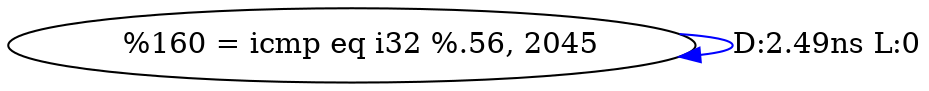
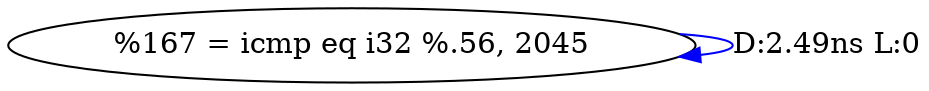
node "%160 = icmp eq i32 %.56, 2045": label "%160 = icmp eq i32 %.56, 2045" -> "%167 = icmp eq i32 %.56, 2045"
